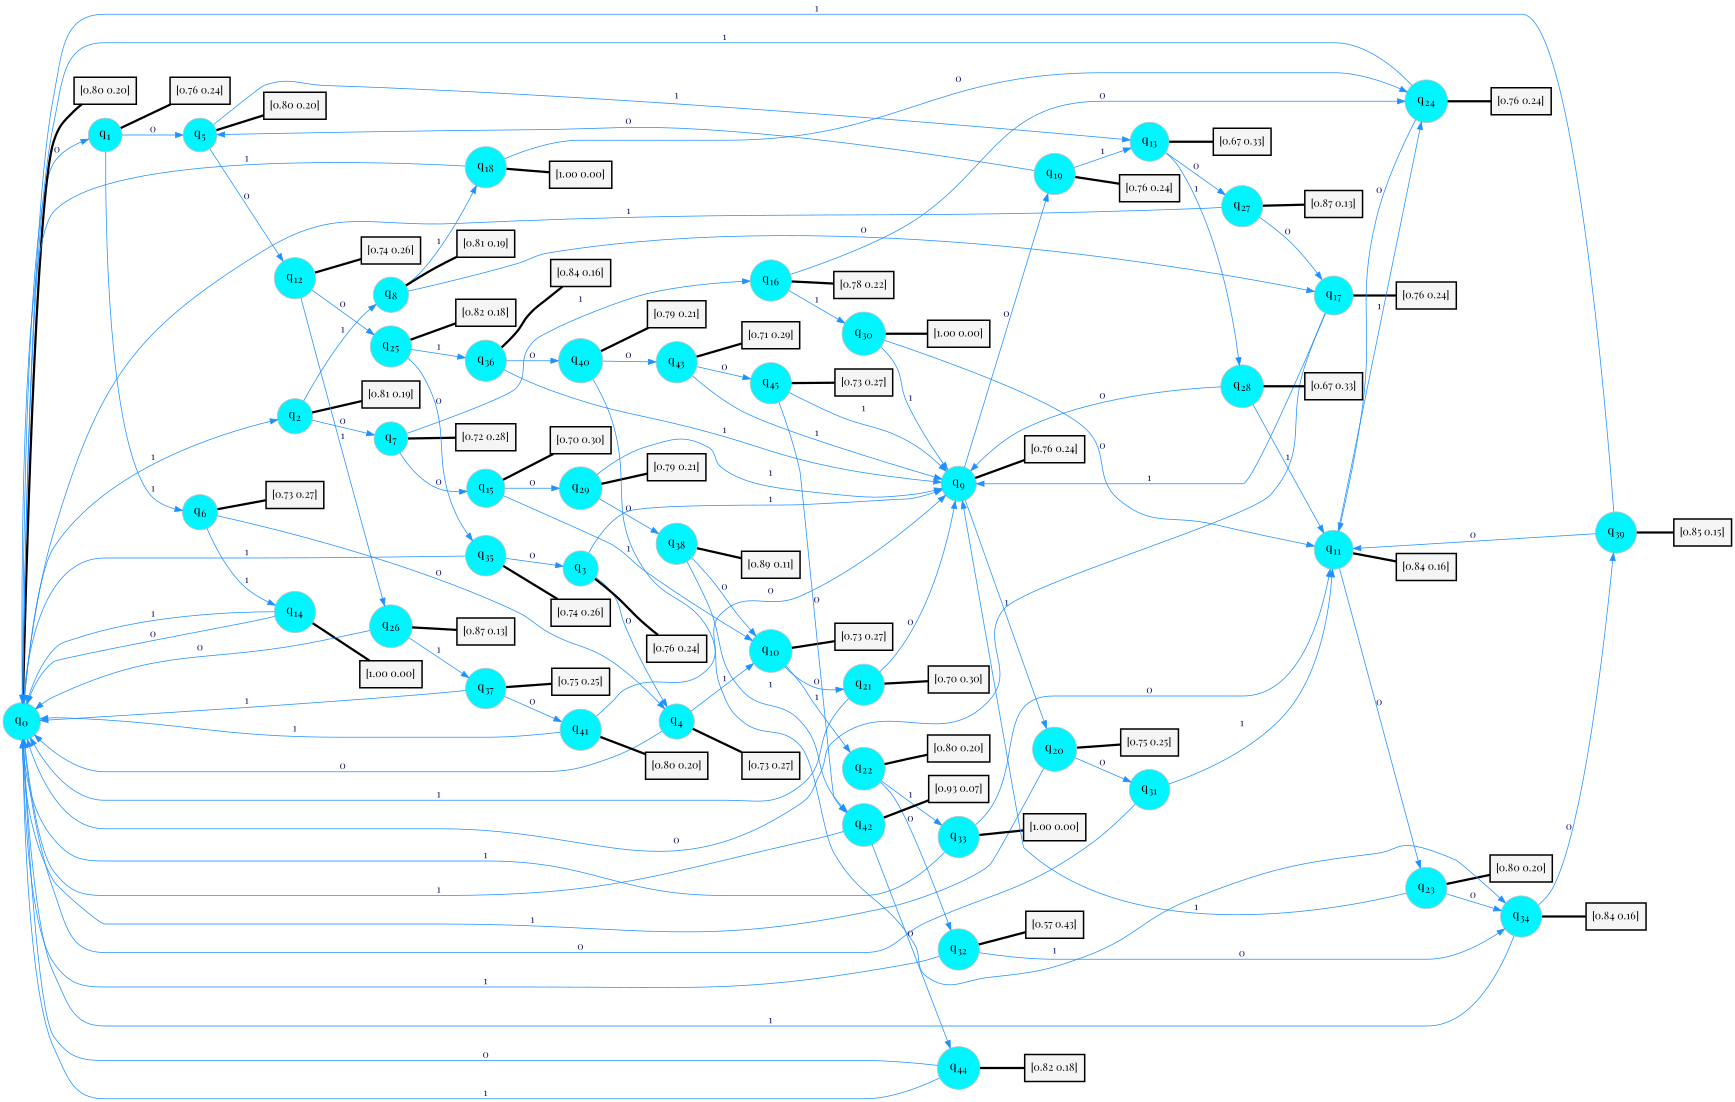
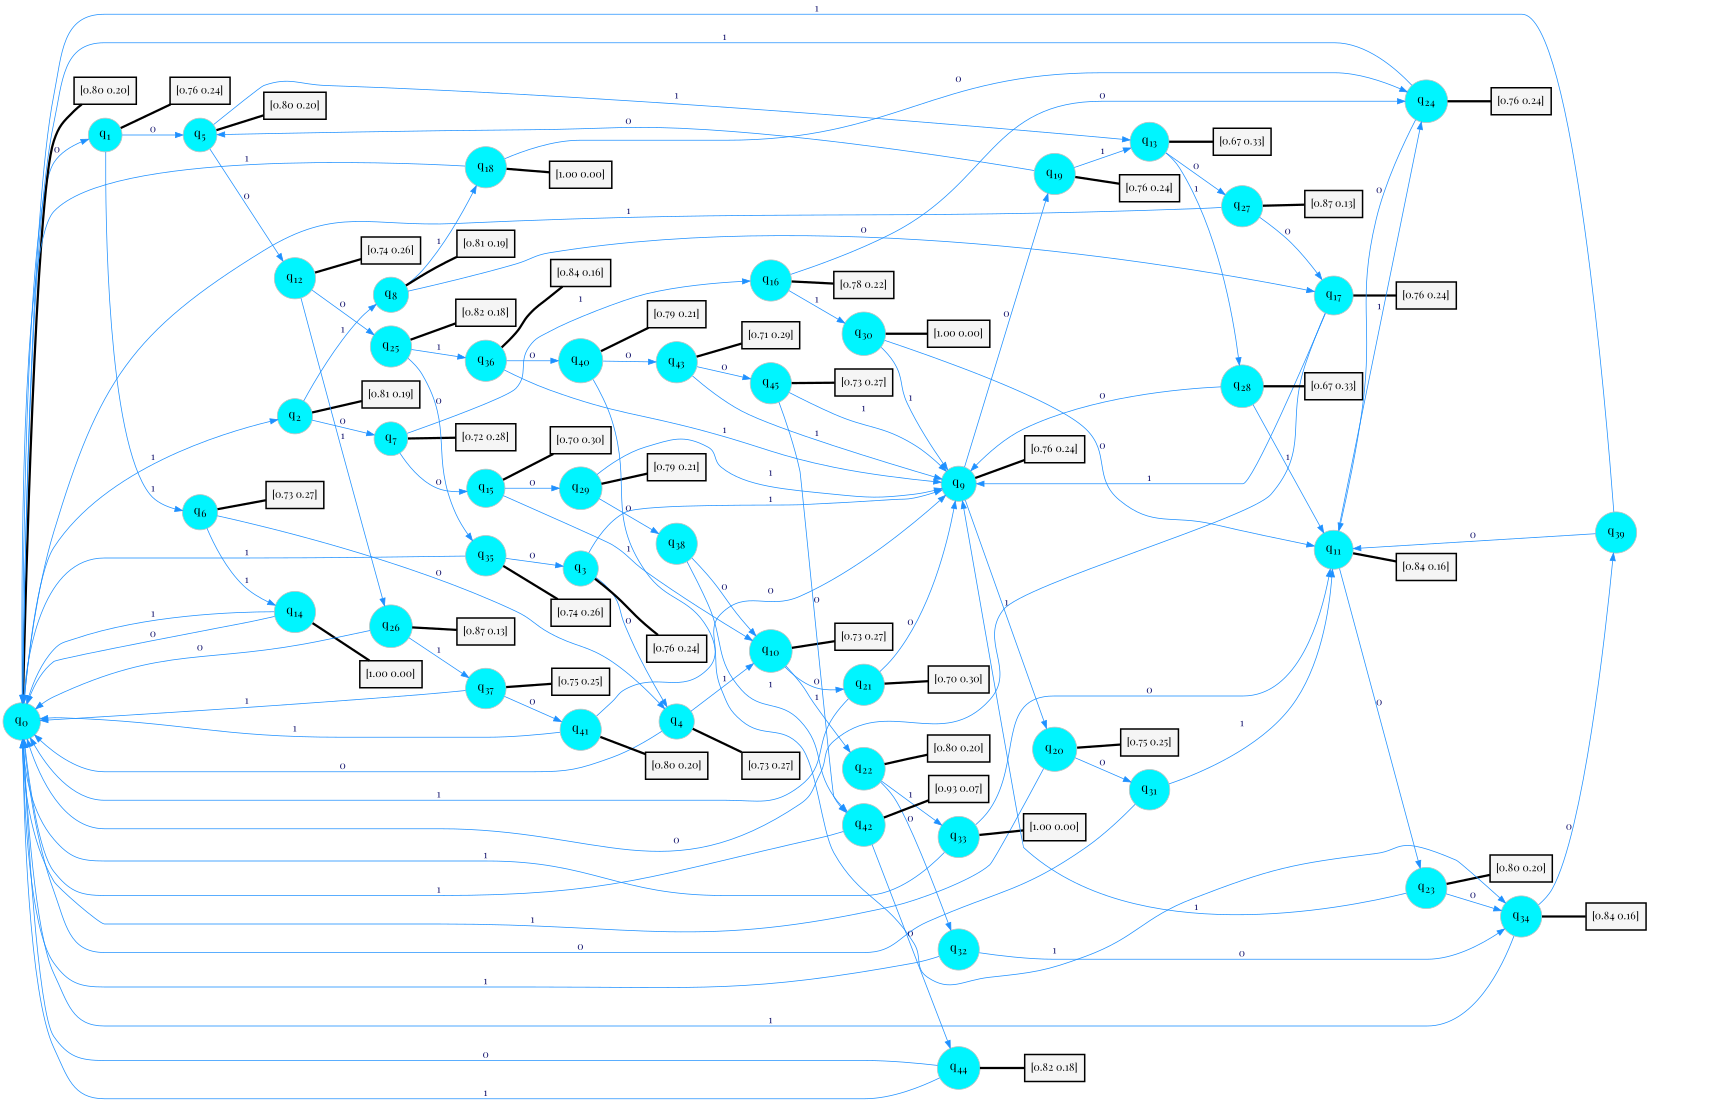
node "[0.85 0.15]": removed
node "[0.89 0.11]": removed
node "[0.57 0.43]": removed
